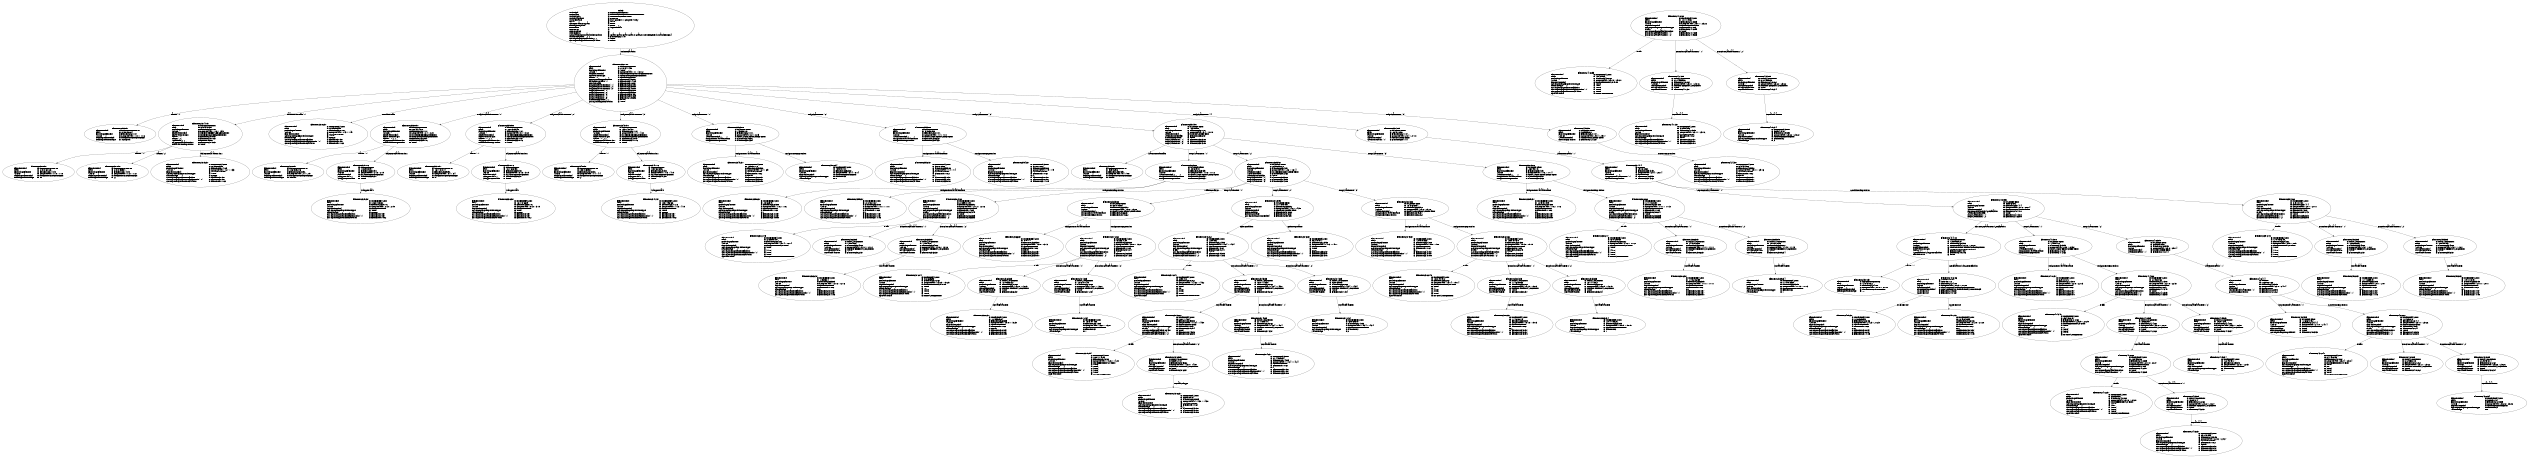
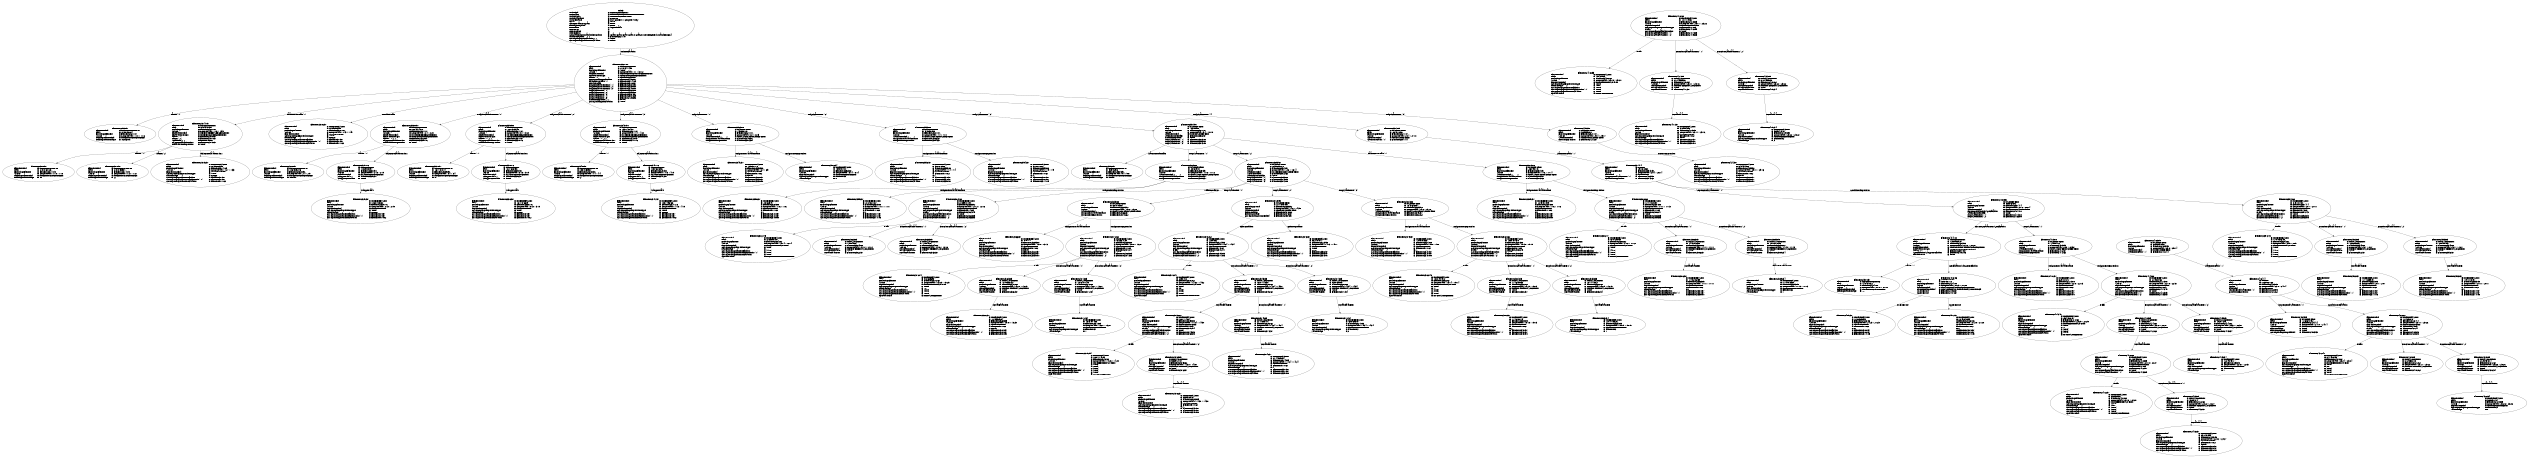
edge "Element_2357391" -> "Element_2387388": label "Loop_Statements ( 3)" -> "Parameter_Profile ( 1)"
node "Element_2372395": text "Enclosing_Element" -> "Enclosing_Bound"
edge "Element_2408393" -> "Element_2416389": removed, label "Loop_Statements ( 2)"
edge "Element_2389385" -> "Element_2389234": label "Actual_Parameter" -> "Parameter_Parameter"
node "Element_2363237": removed
edge "Element_2416414" -> "Element_2421262": label "Condition_Expression" -> "Condition_Declaration"
node "Element_2375262": text "Corresponding_Called_Program" -> "Corresponding_Called_Function"
edge "Element_2376385" -> "Element_2376237": label "Actual_Subtype" -> "Actual_Parameter"
